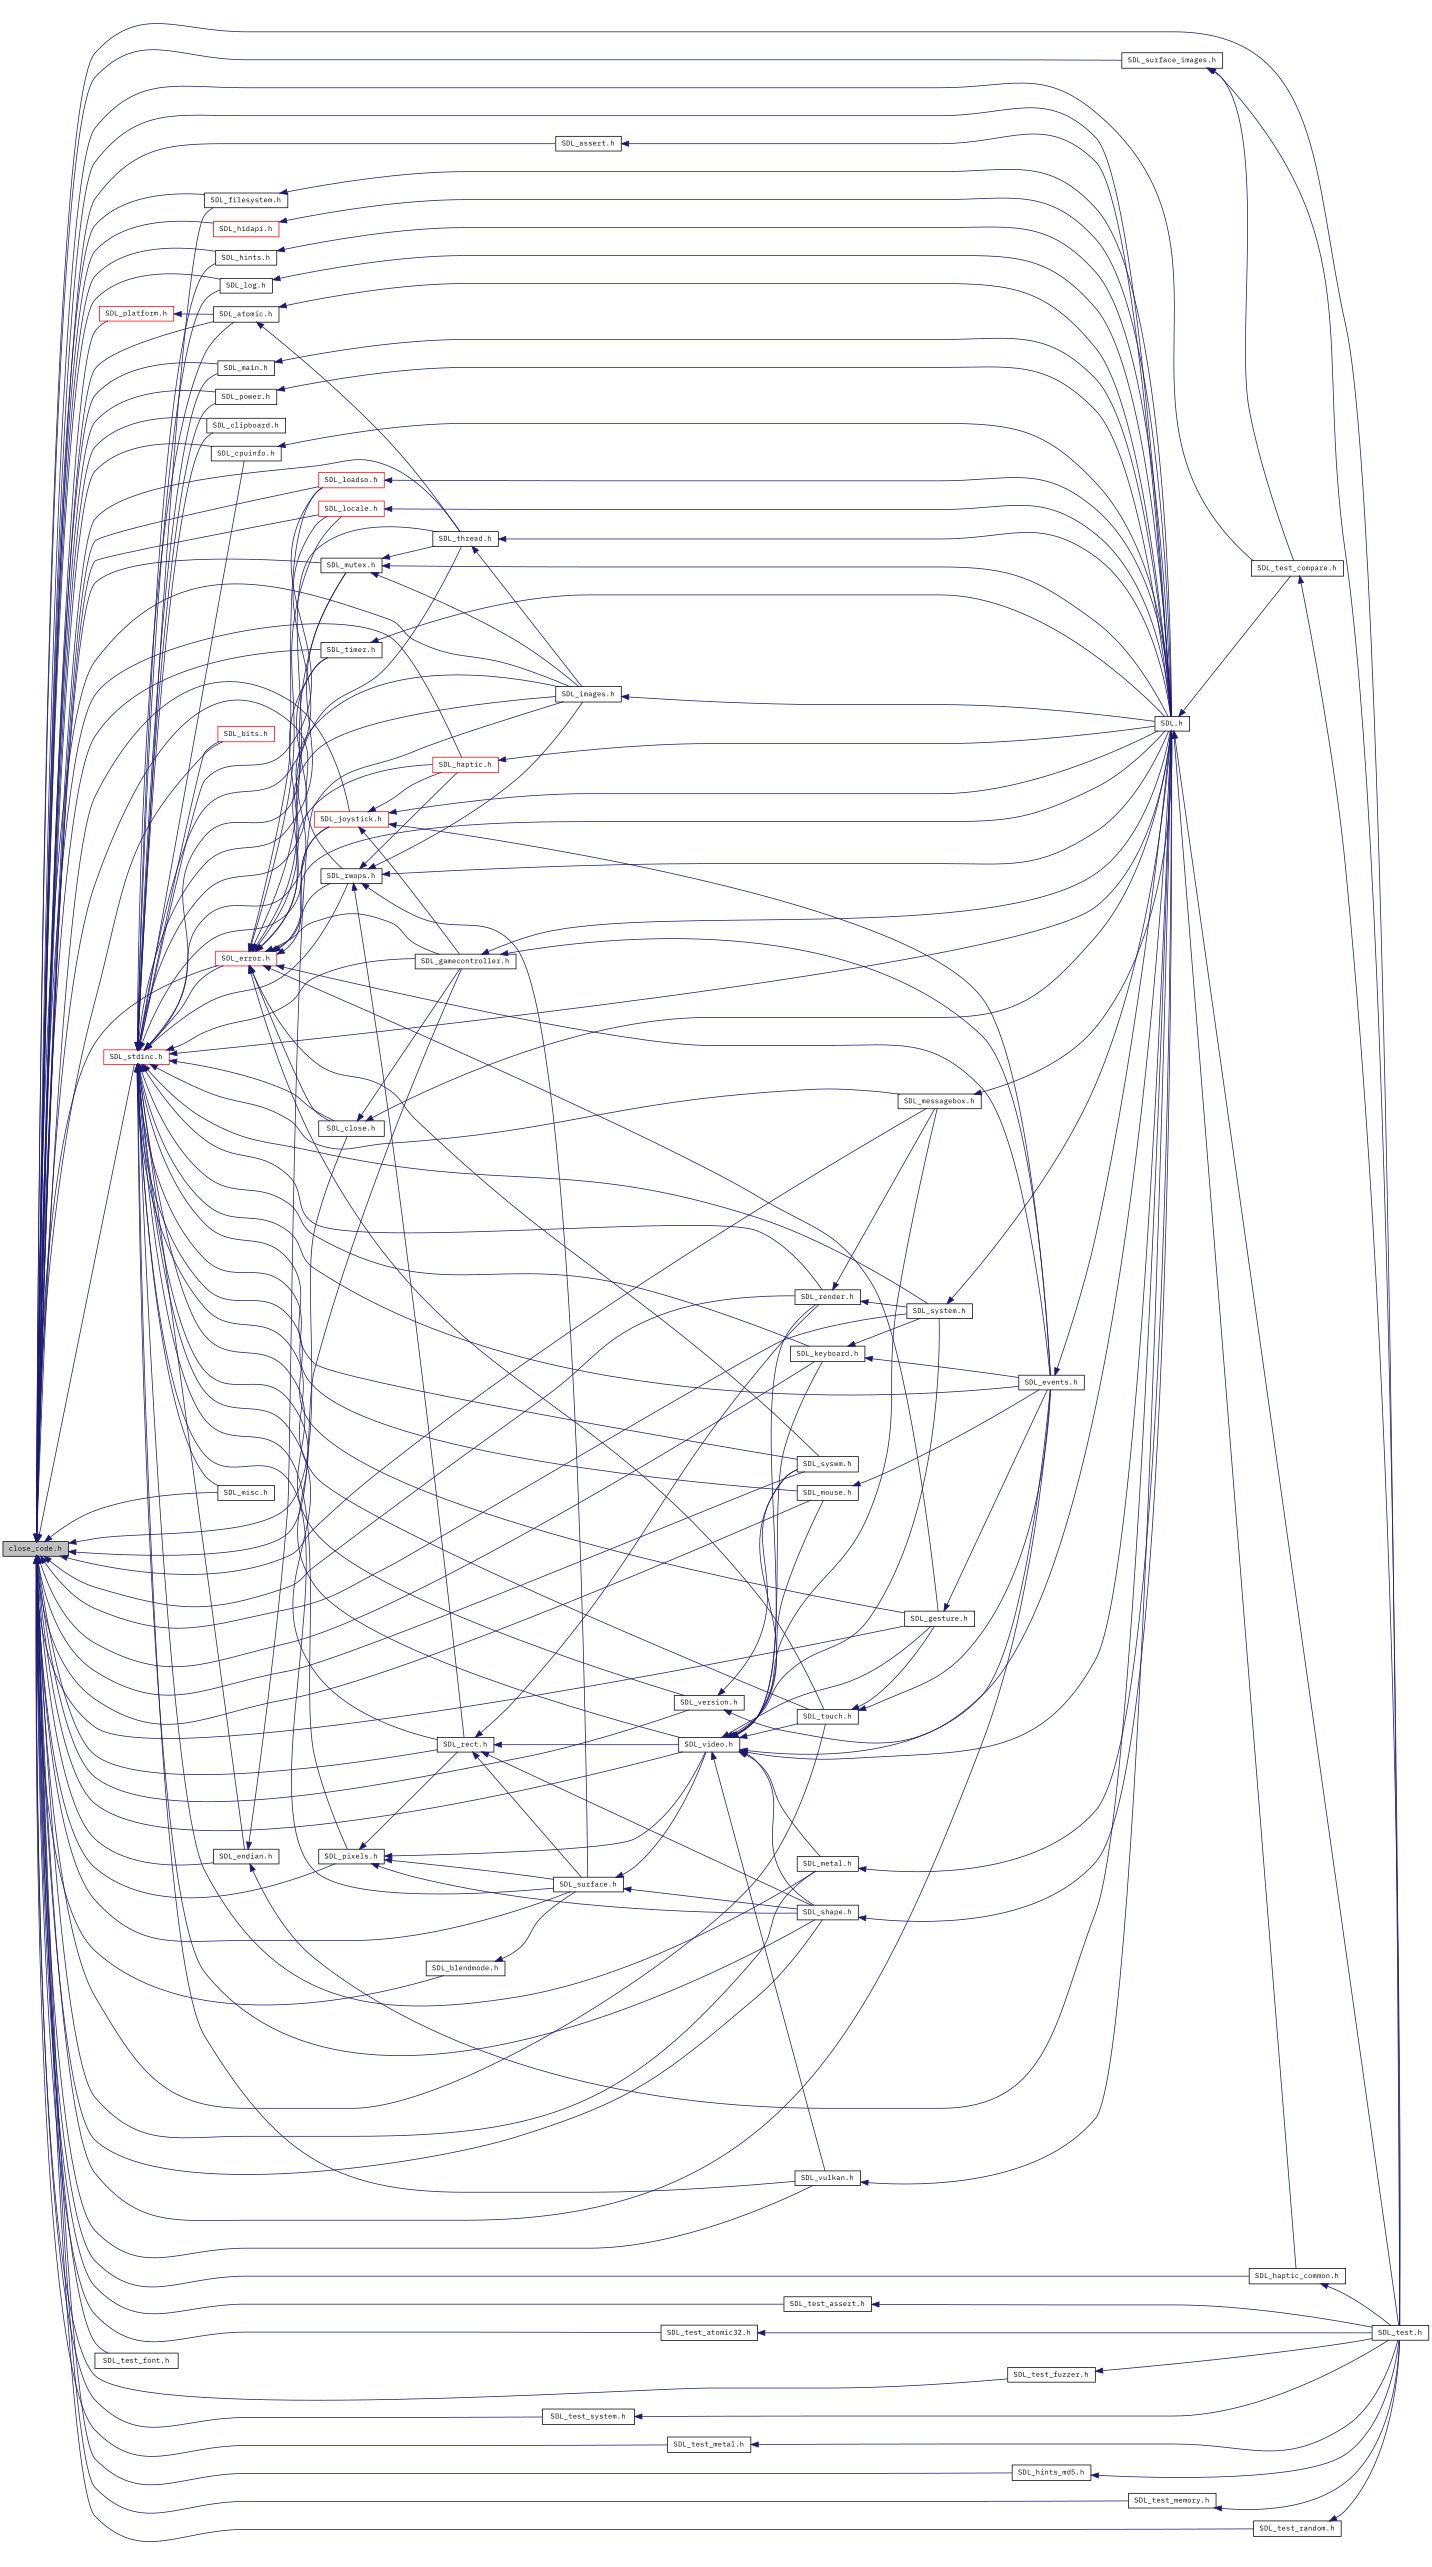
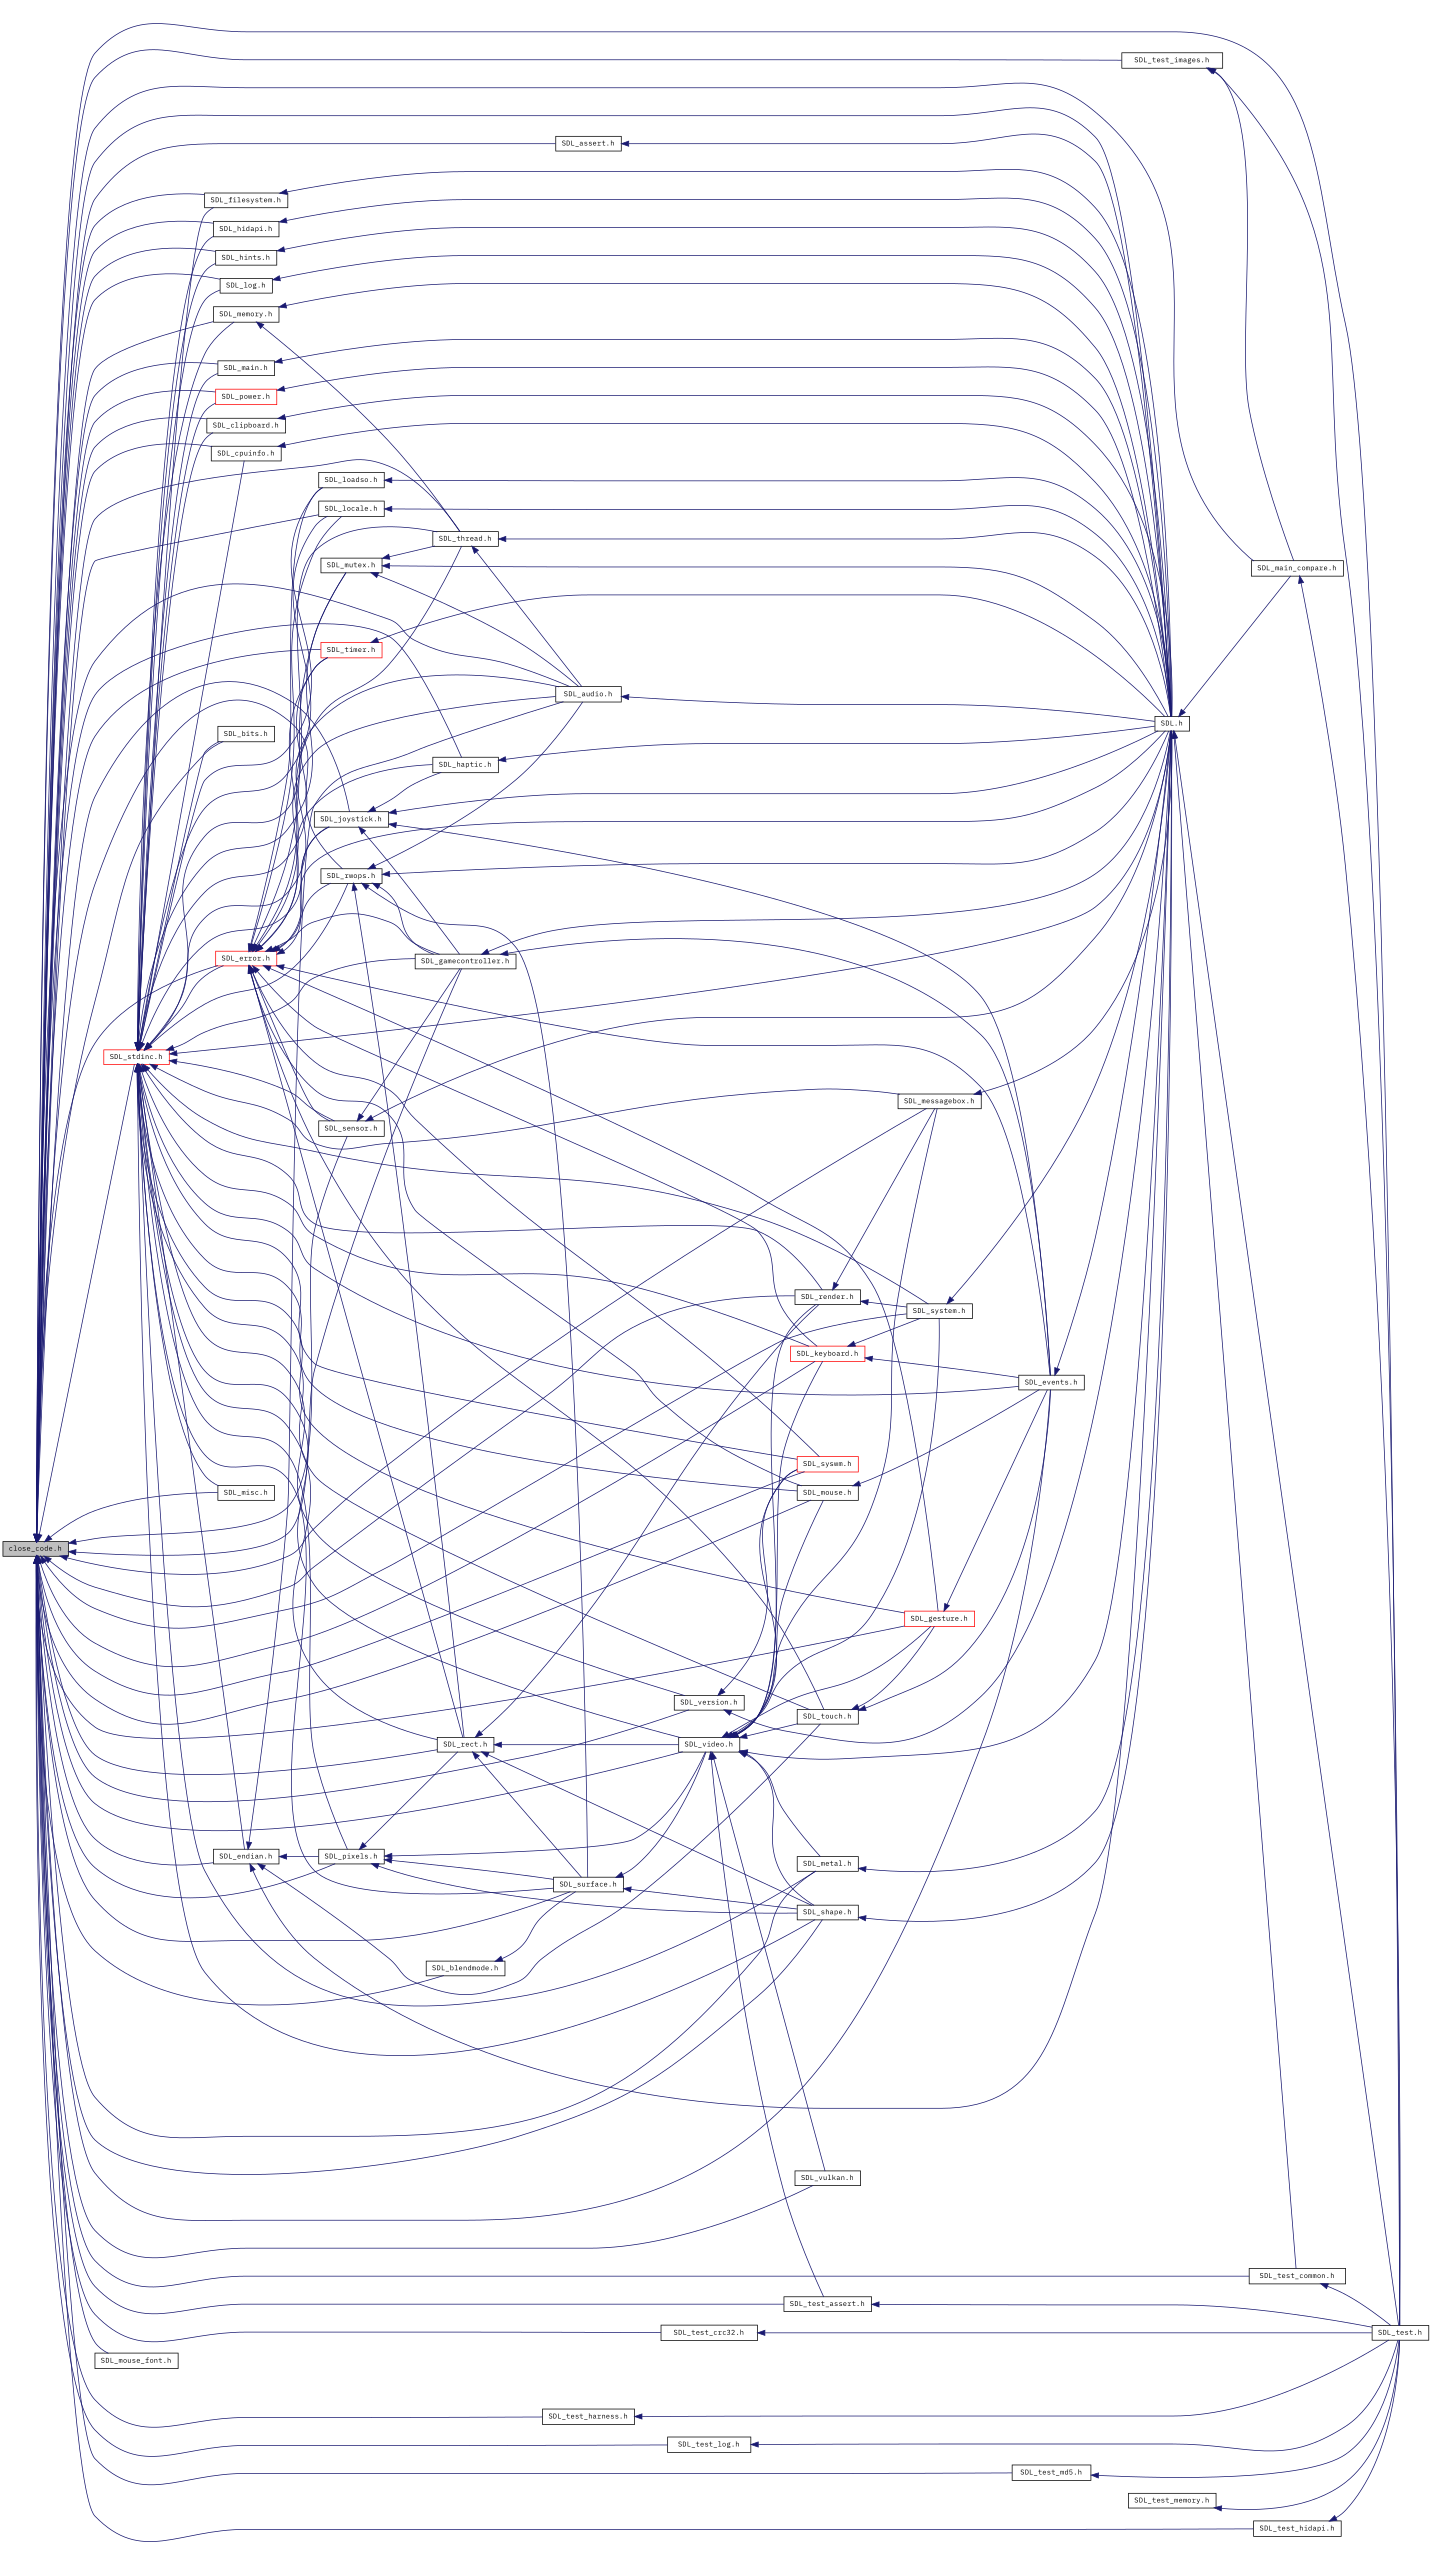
node "SDL_surface_images.h": label "SDL_surface_images.h" -> "SDL_test_images.h"
node "SDL_hidapi.h": color red -> black
node "SDL_platform.h": removed
node "SDL_atomic.h": label "SDL_atomic.h" -> "SDL_memory.h"
node "SDL_power.h": color black -> red
node "SDL_loadso.h": color red -> black
node "SDL_locale.h": color red -> black
node "SDL_test_compare.h": label "SDL_test_compare.h" -> "SDL_main_compare.h"
node "SDL_timer.h": color black -> red
node "SDL_images.h": label "SDL_images.h" -> "SDL_audio.h"
node "SDL_bits.h": color red -> black
node "SDL_haptic.h": color red -> black
edge "SDL_haptic.h" -> "SDL_rwops.h": now "SDL_gamecontroller.h" -> "SDL_rwops.h"
node "SDL_joystick.h": color red -> black
edge "SDL_loadso.h" -> "close_code.h": removed
edge "SDL_mutex.h" -> "close_code.h": removed
node "SDL_close.h": label "SDL_close.h" -> "SDL_sensor.h"
edge "SDL_keyboard.h" -> "SDL_error.h": added
edge "SDL_mouse.h" -> "SDL_error.h": added
node "SDL_keyboard.h": color black -> red
edge "SDL_rect.h" -> "SDL_error.h": added
node "SDL_syswm.h": color black -> red
node "SDL_gesture.h": color black -> red
edge "SDL_events.h" -> "SDL_video.h": now "SDL_test_assert.h" -> "SDL_video.h"
edge "SDL.h" -> "SDL_vulkan.h": now "SDL.h" -> "SDL_clipboard.h"
edge "SDL_pixels.h" -> "SDL_endian.h": added
edge "SDL_vulkan.h" -> "SDL_stdinc.h": now "SDL_hidapi.h" -> "SDL_stdinc.h"
edge "SDL_touch.h" -> "close_code.h": now "SDL_touch.h" -> "SDL_endian.h"
node "SDL_haptic_common.h": label "SDL_haptic_common.h" -> "SDL_test_common.h"
node "SDL_test_atomic32.h": label "SDL_test_atomic32.h" -> "SDL_test_crc32.h"
node "SDL_test_font.h": label "SDL_test_font.h" -> "SDL_mouse_font.h"
node "SDL_test_fuzzer.h": removed
node "SDL_test_system.h": label "SDL_test_system.h" -> "SDL_test_harness.h"
node "SDL_test_metal.h": label "SDL_test_metal.h" -> "SDL_test_log.h"
node "SDL_hints_md5.h": label "SDL_hints_md5.h" -> "SDL_test_md5.h"
edge "SDL_test_memory.h" -> "close_code.h": removed
node "SDL_test_random.h": label "SDL_test_random.h" -> "SDL_test_hidapi.h"
